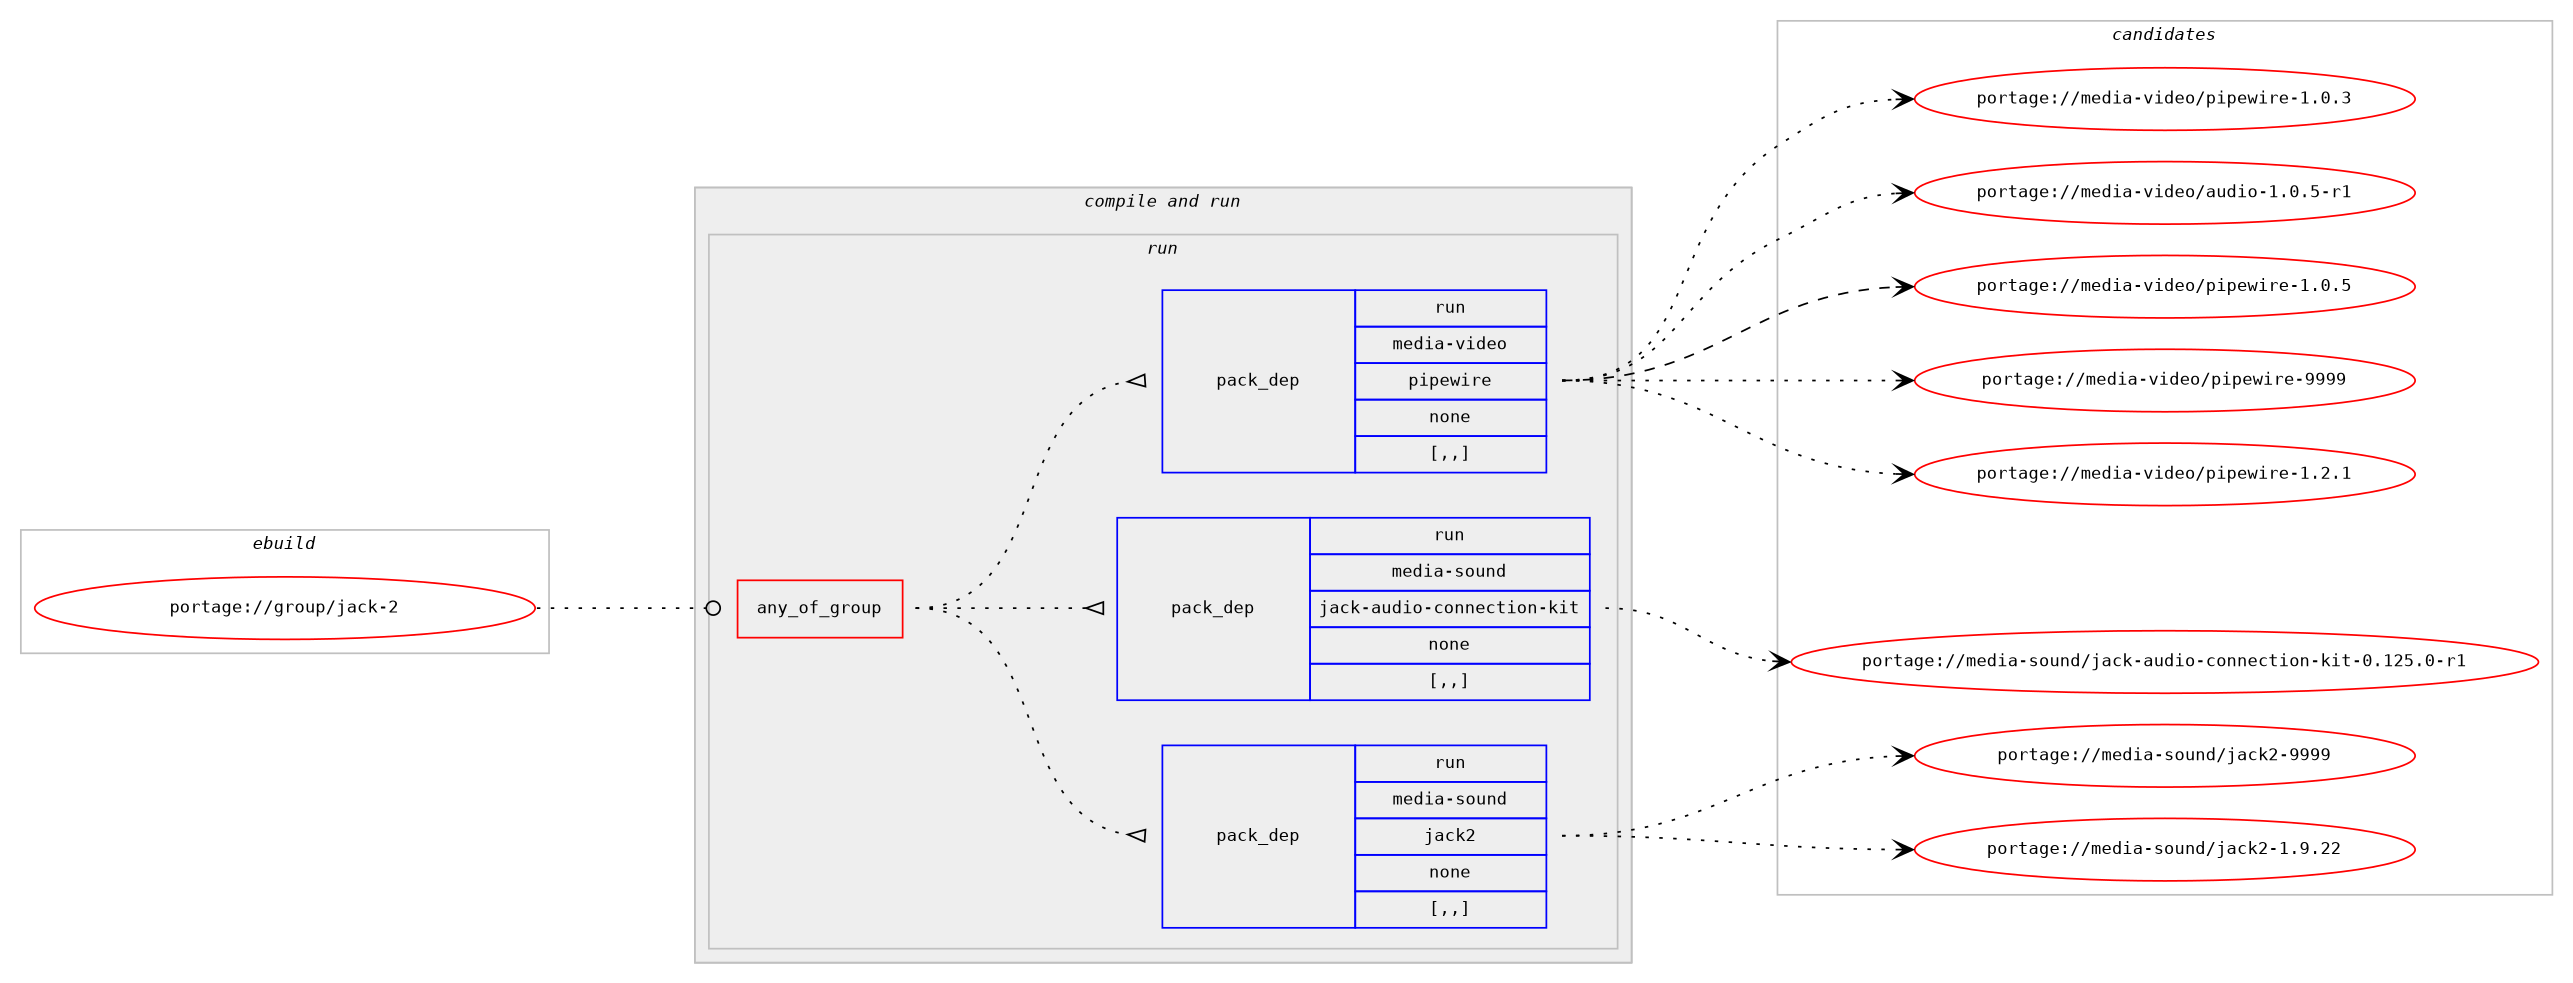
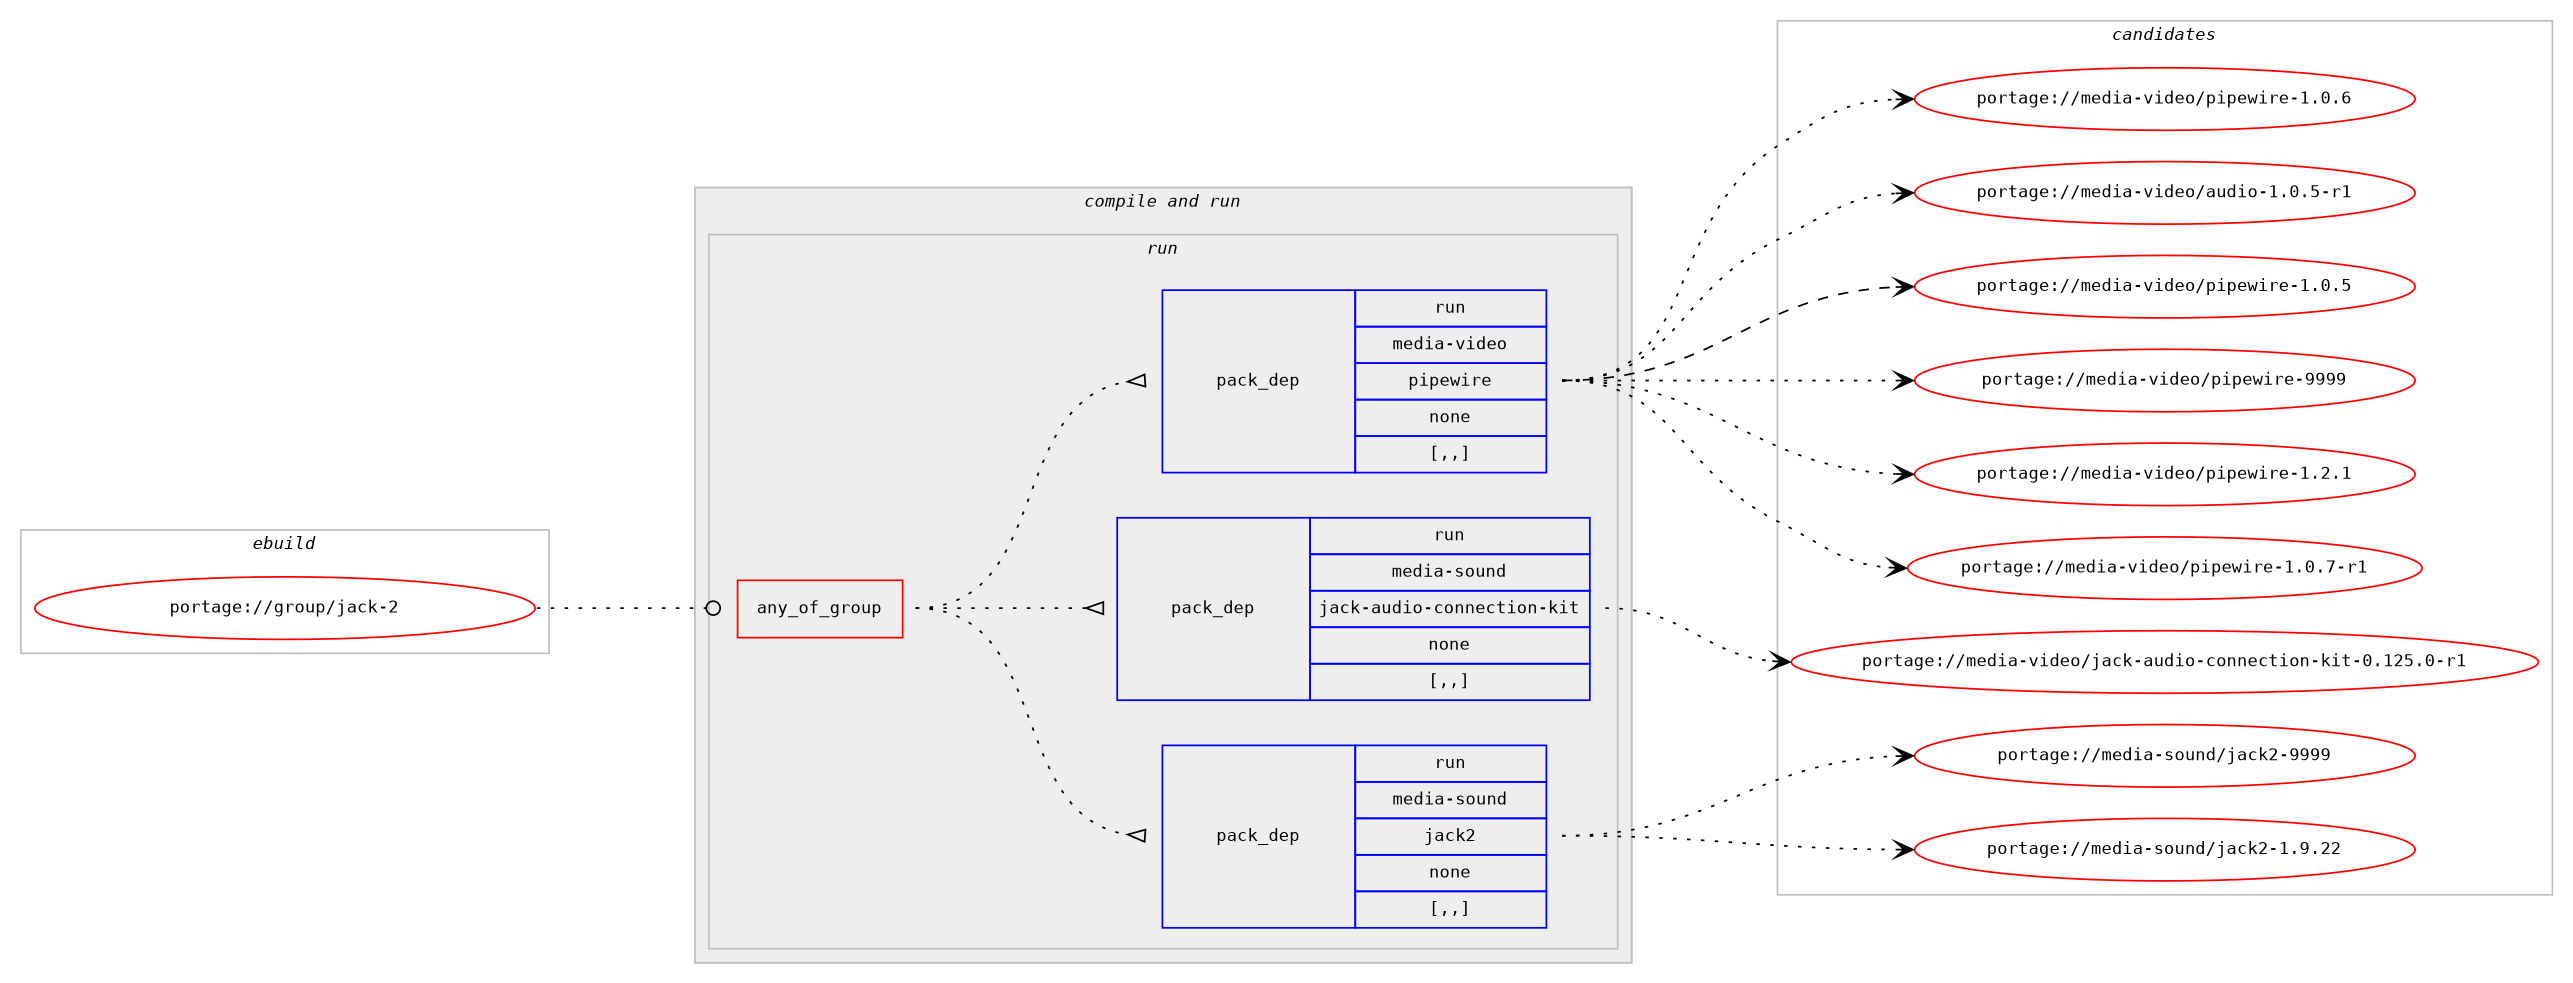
node "portage://media-video/pipewire-1.0.3": label "portage://media-video/pipewire-1.0.3" -> "portage://media-video/pipewire-1.0.6"
node "portage://media-video/pipewire-1.0.7-r1": added
node "portage://media-sound/jack-audio-connection-kit-0.125.0-r1": label "portage://media-sound/jack-audio-connection-kit-0.125.0-r1" -> "portage://media-video/jack-audio-connection-kit-0.125.0-r1"
